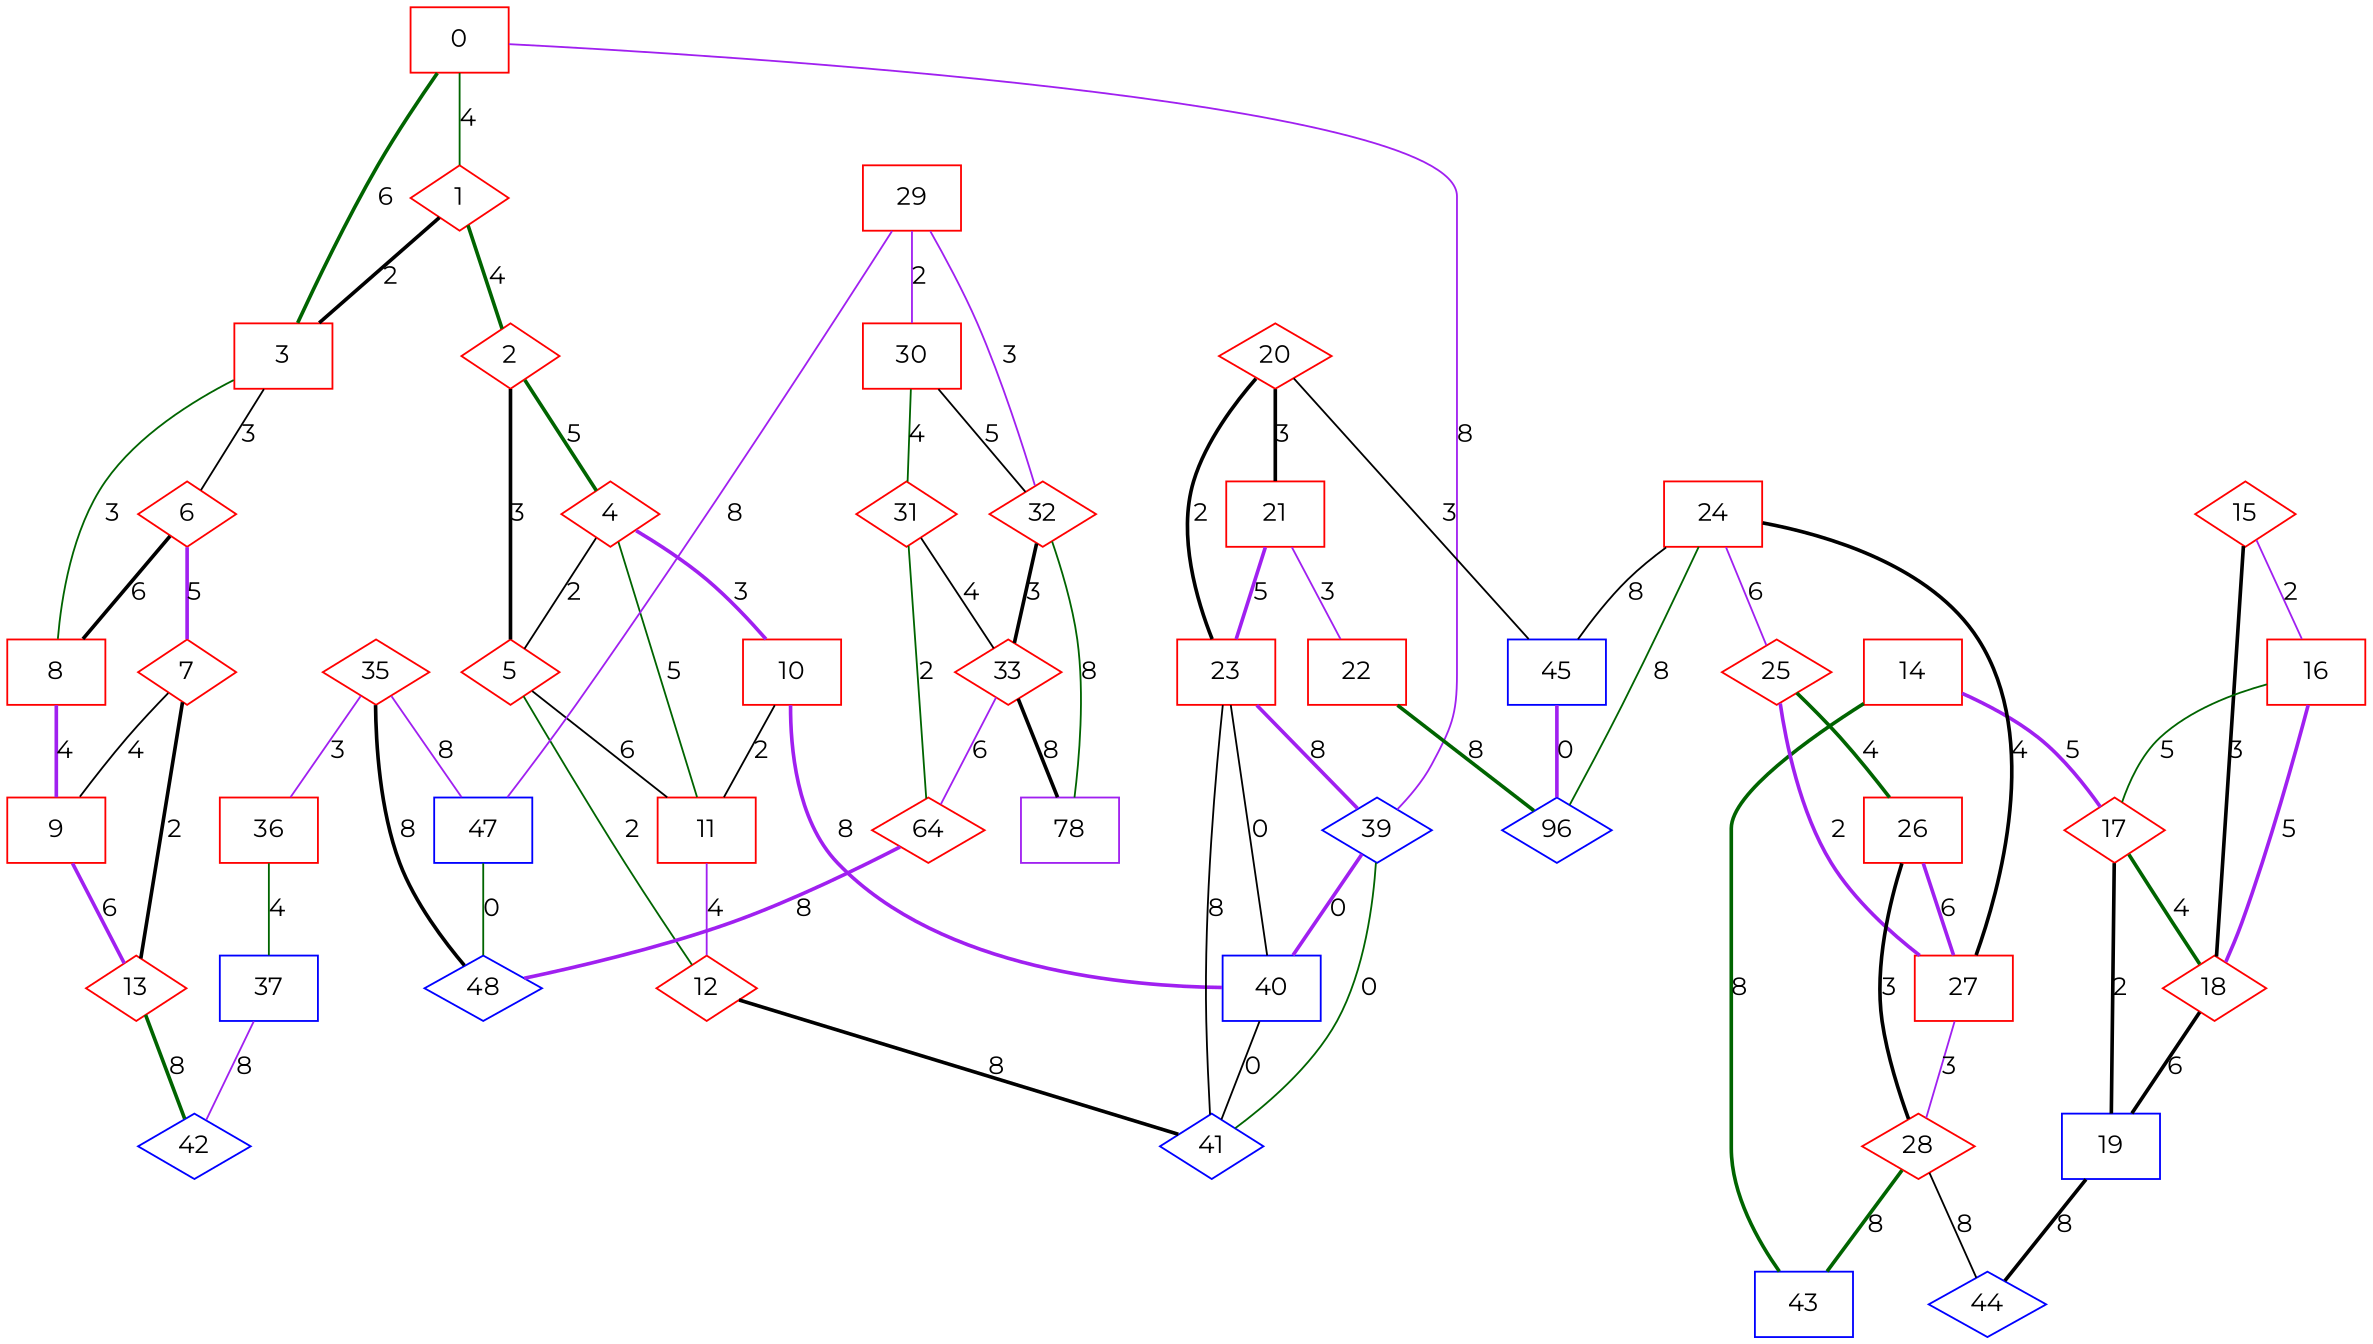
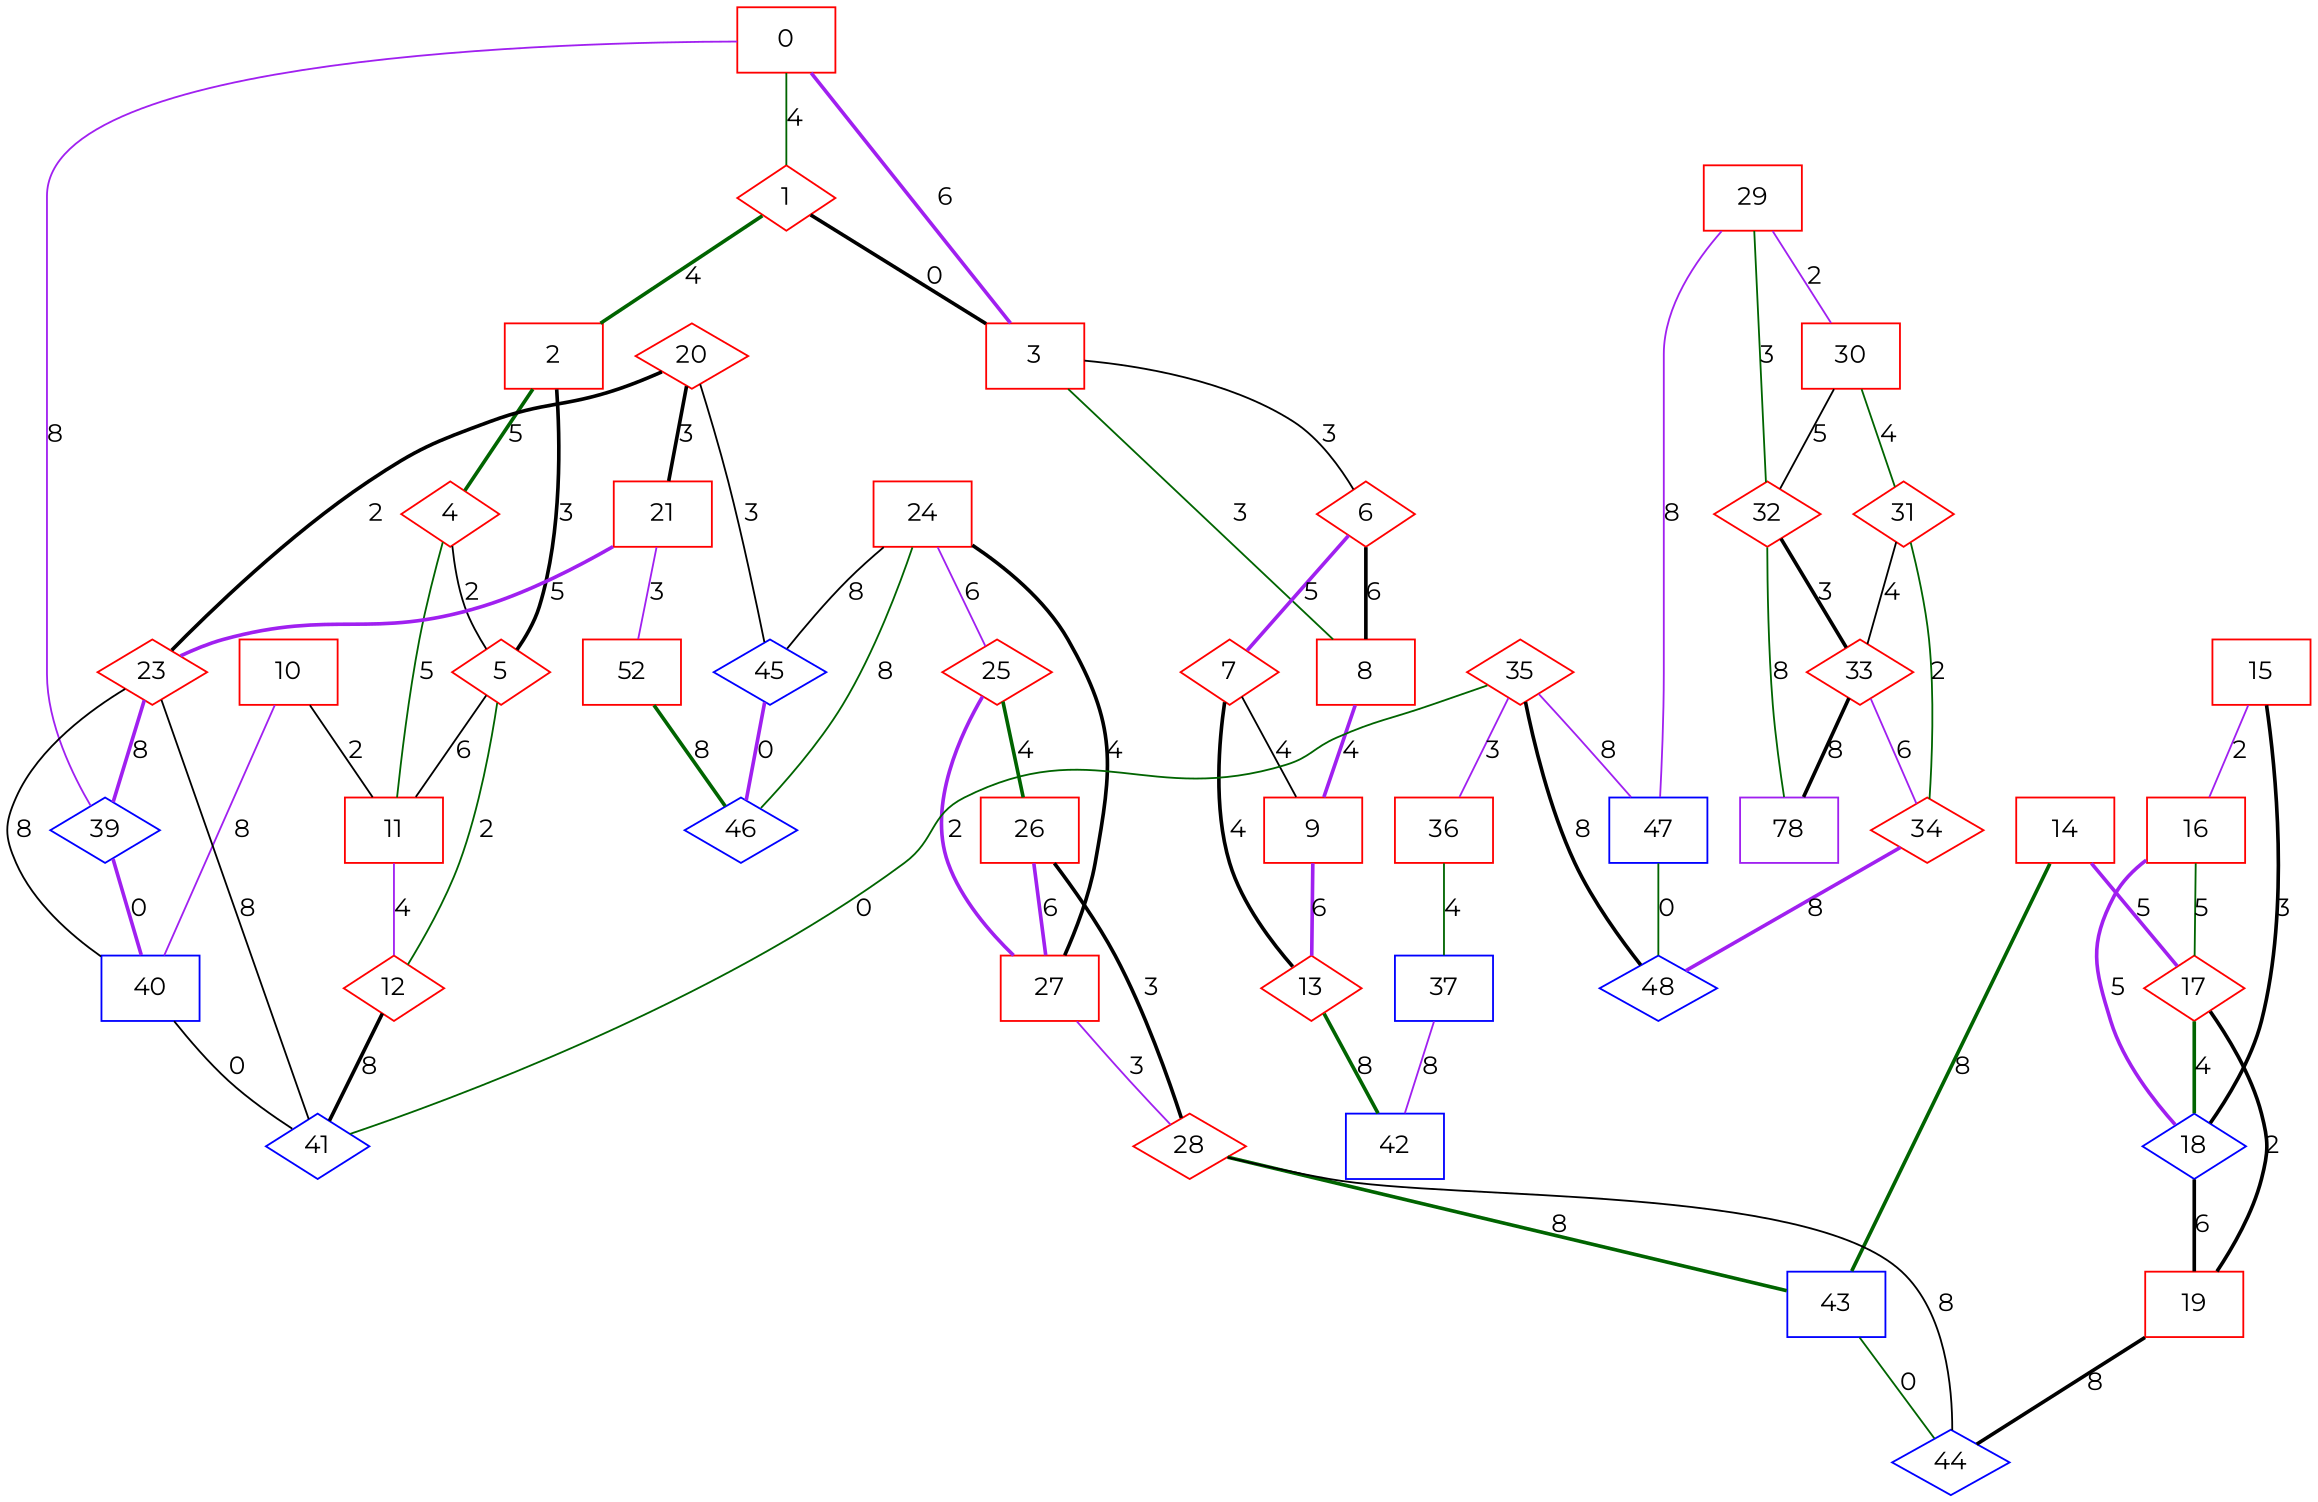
edge "0" -- "3": color darkgreen -> purple
edge "1" -- "3": label "2" -> "0"
edge "29" -- "32": color purple -> darkgreen
node "2": shape diamond -> box
node "15": shape diamond -> box
edge "4" -- "10": removed, label "3"
node "23": shape box -> diamond
node "22": label "22" -> "52"
node "45": shape box -> diamond
edge "7" -- "13": label "2" -> "4"
node "64": label "64" -> "34"
edge "23" -- "40": label "0" -> "8"
node "96": label "96" -> "46"
edge "10" -- "40": style bold -> solid
node "18": color red -> blue
edge "39" -- "41": now "35" -- "41"
node "42": shape diamond -> box
node "19": color blue -> red
edge "43" -- "44": added, label "0"
